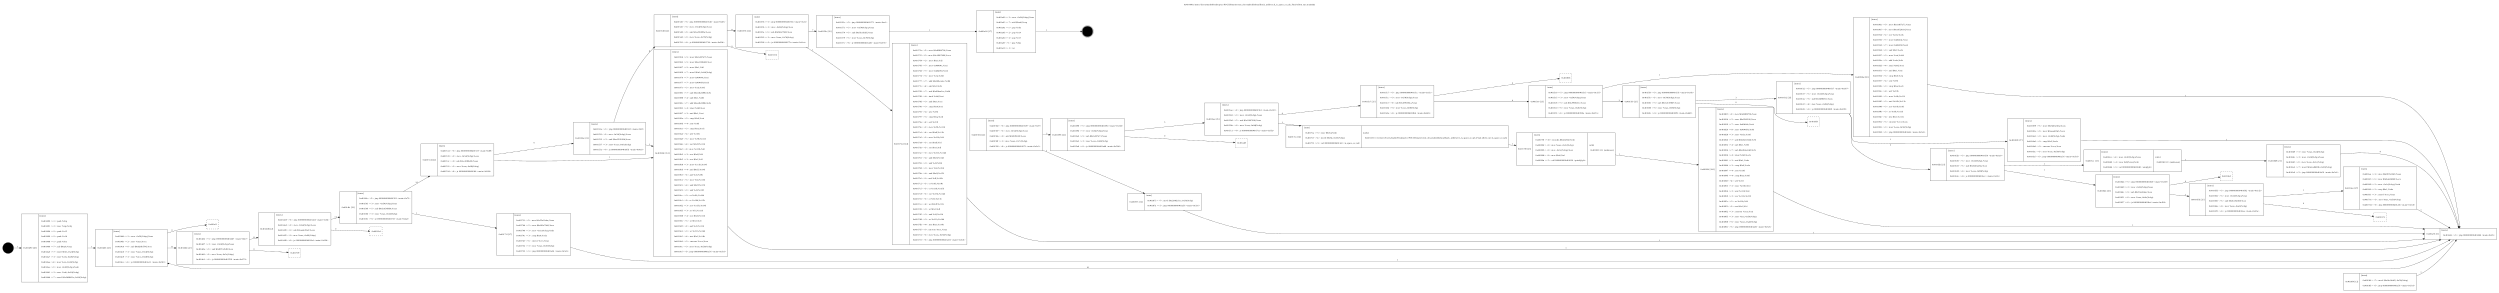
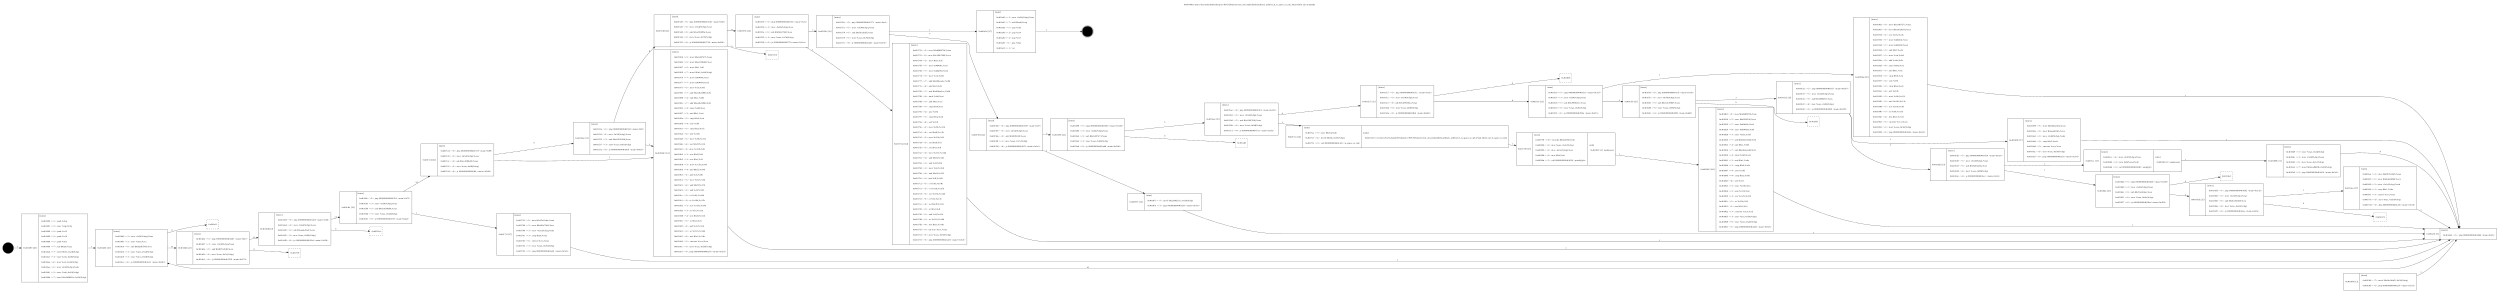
edge "0x40156c [22]" -> "0x401582 [22]": added, label "6"
